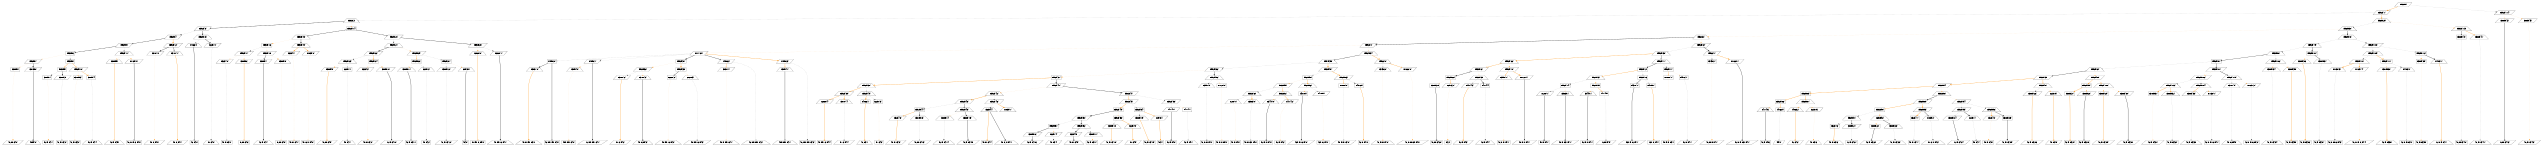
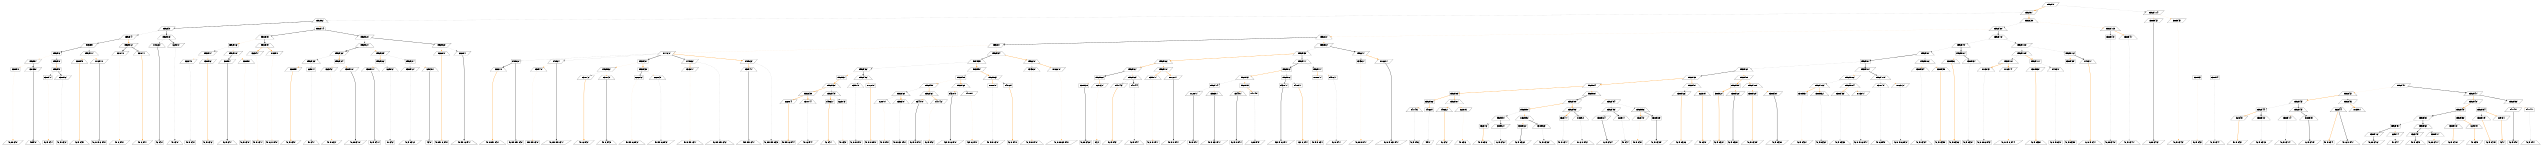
node "L5925(10)": removed
edge "L5925(37)" -> "L5925(41)": removed
edge "L5925(47)" -> "L5925(55)": style dotted -> bold
edge "L-1721(0)" -> "[D  F  A  B](0)": style dotted -> bold
edge "L4174(6)" -> "[C  E  A](6)": style bold -> dotted
